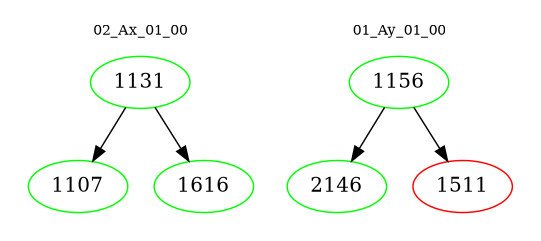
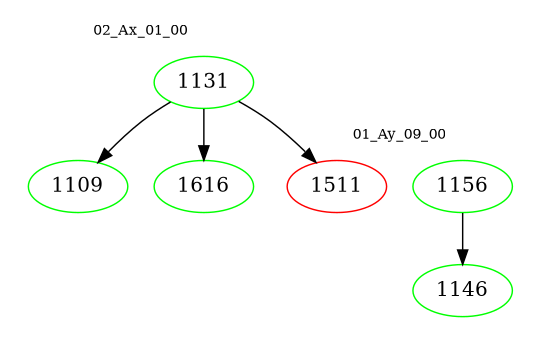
cluster "01_Ay_01_00": label "01_Ay_01_00" -> "01_Ay_09_00"
edge "1156" -> "1511": now "1131" -> "1511"
node "1107": label "1107" -> "1109"
node "2146": label "2146" -> "1146"
